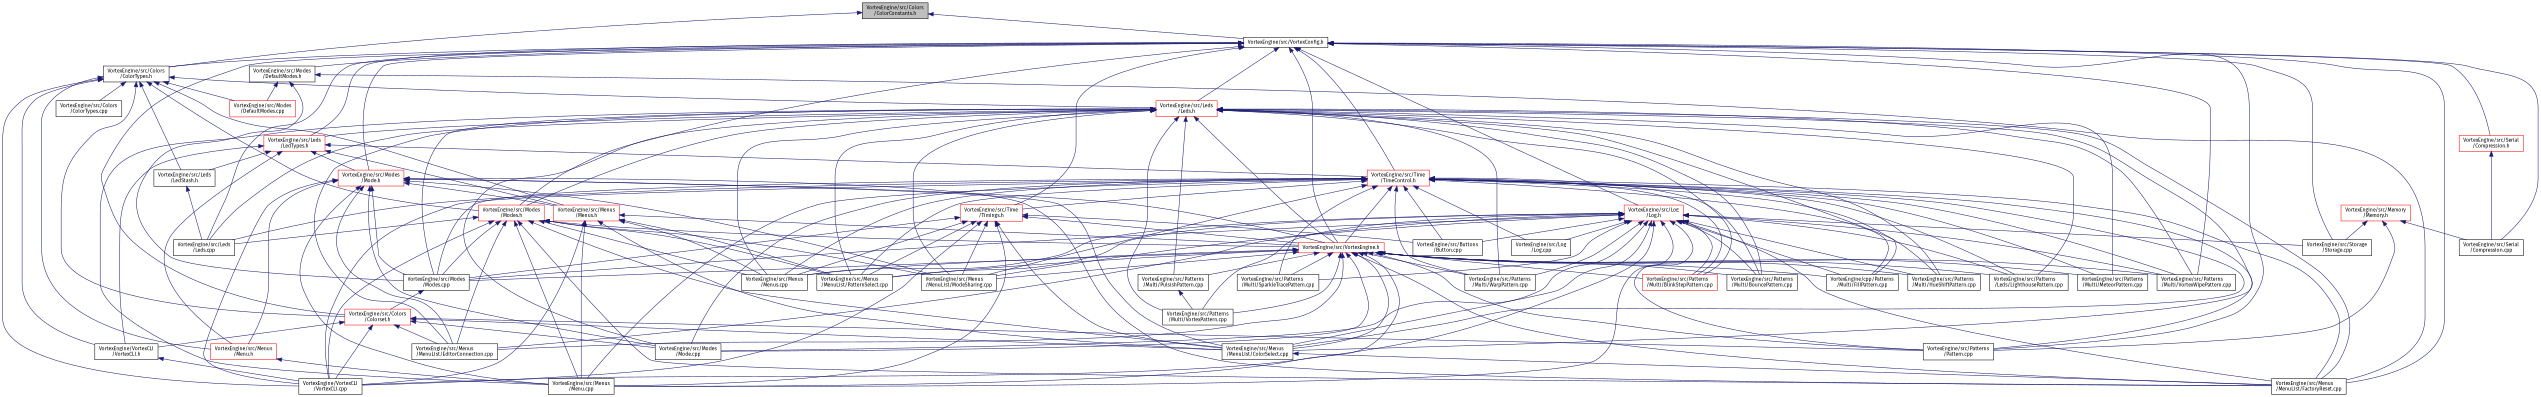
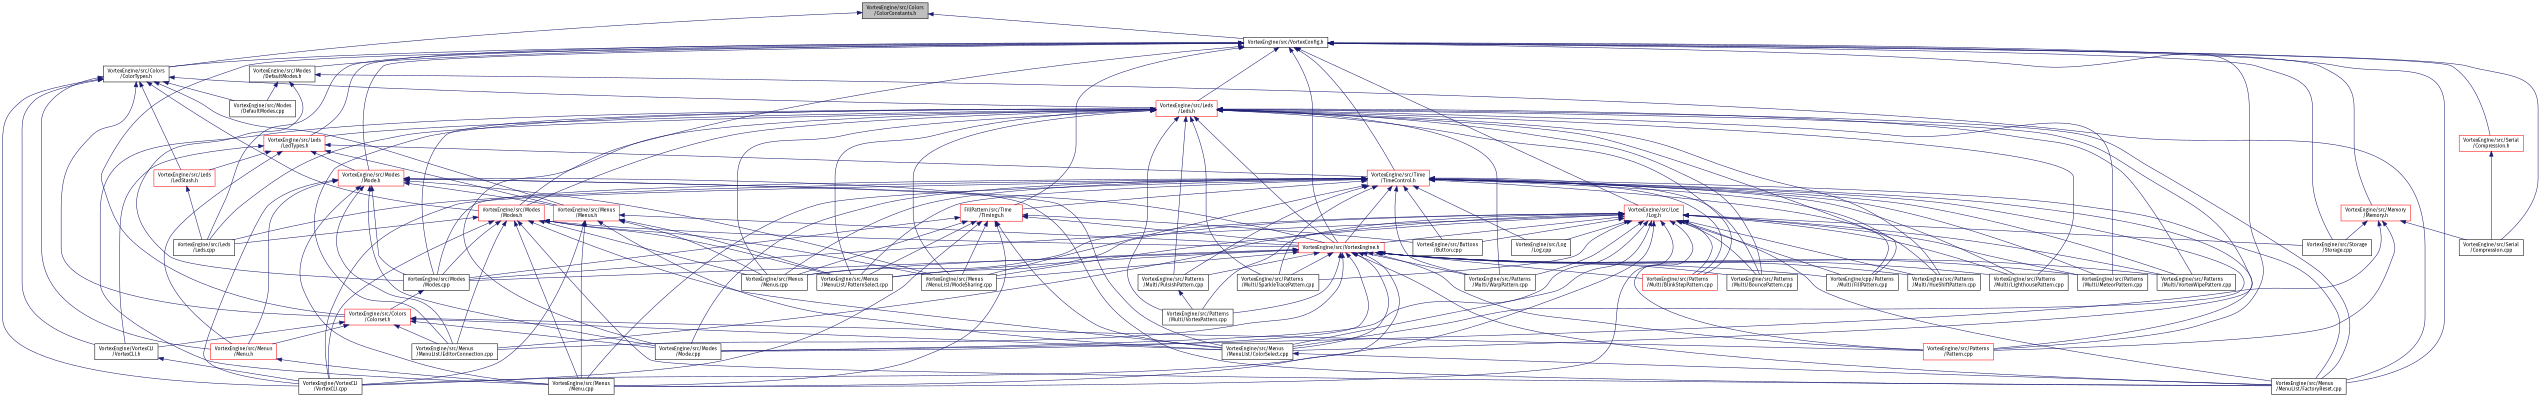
edge "VortexEngine/src/Patterns /Multi/VortexWipePattern.cpp" -> "VortexEngine/src/VortexConfig.h": now "VortexEngine/src/Memory /Memory.h" -> "VortexEngine/src/VortexConfig.h"
node "VortexEngine/src/Colors /ColorTypes.cpp": removed
node "VortexEngine/src/Modes /DefaultModes.cpp": color red -> black
node "VortexEngine/src/Leds /LedStash.h": color black -> red
edge "VortexEngine/src/Patterns /Multi/SparkleTracePattern.cpp" -> "VortexEngine/src/Leds /Leds.h": added
node "VortexEngine/src/Time /Timings.h": label "VortexEngine/src/Time /Timings.h" -> "FillPattern/src/Time /Timings.h"
edge "VortexEngine/src/Patterns /Multi/PulsishPattern.cpp" -> "VortexEngine/src/Time /TimeControl.h": added
edge "VortexEngine/src/VortexEngine.h" -> "VortexEngine/src/Log /Log.h": added
edge "VortexEngine/src/Patterns /Multi/MeteorPattern.cpp" -> "VortexEngine/src/Log /Log.h": added
node "VortexEngine/src/Patterns /Leds/LighthousePattern.cpp": label "VortexEngine/src/Patterns /Leds/LighthousePattern.cpp" -> "VortexEngine/src/Patterns /Multi/LighthousePattern.cpp"
edge "VortexEngine/src/Modes /Mode.cpp" -> "VortexEngine/src/Memory /Memory.h": added
node "VortexEngine/src/Patterns /Pattern.cpp": color black -> red
edge "VortexEngine/VortexCLI /VortexCLI.cpp" -> "VortexEngine/src/Colors /Colorset.h": now "VortexEngine/src/Menus /Menu.h" -> "VortexEngine/src/Colors /Colorset.h"
